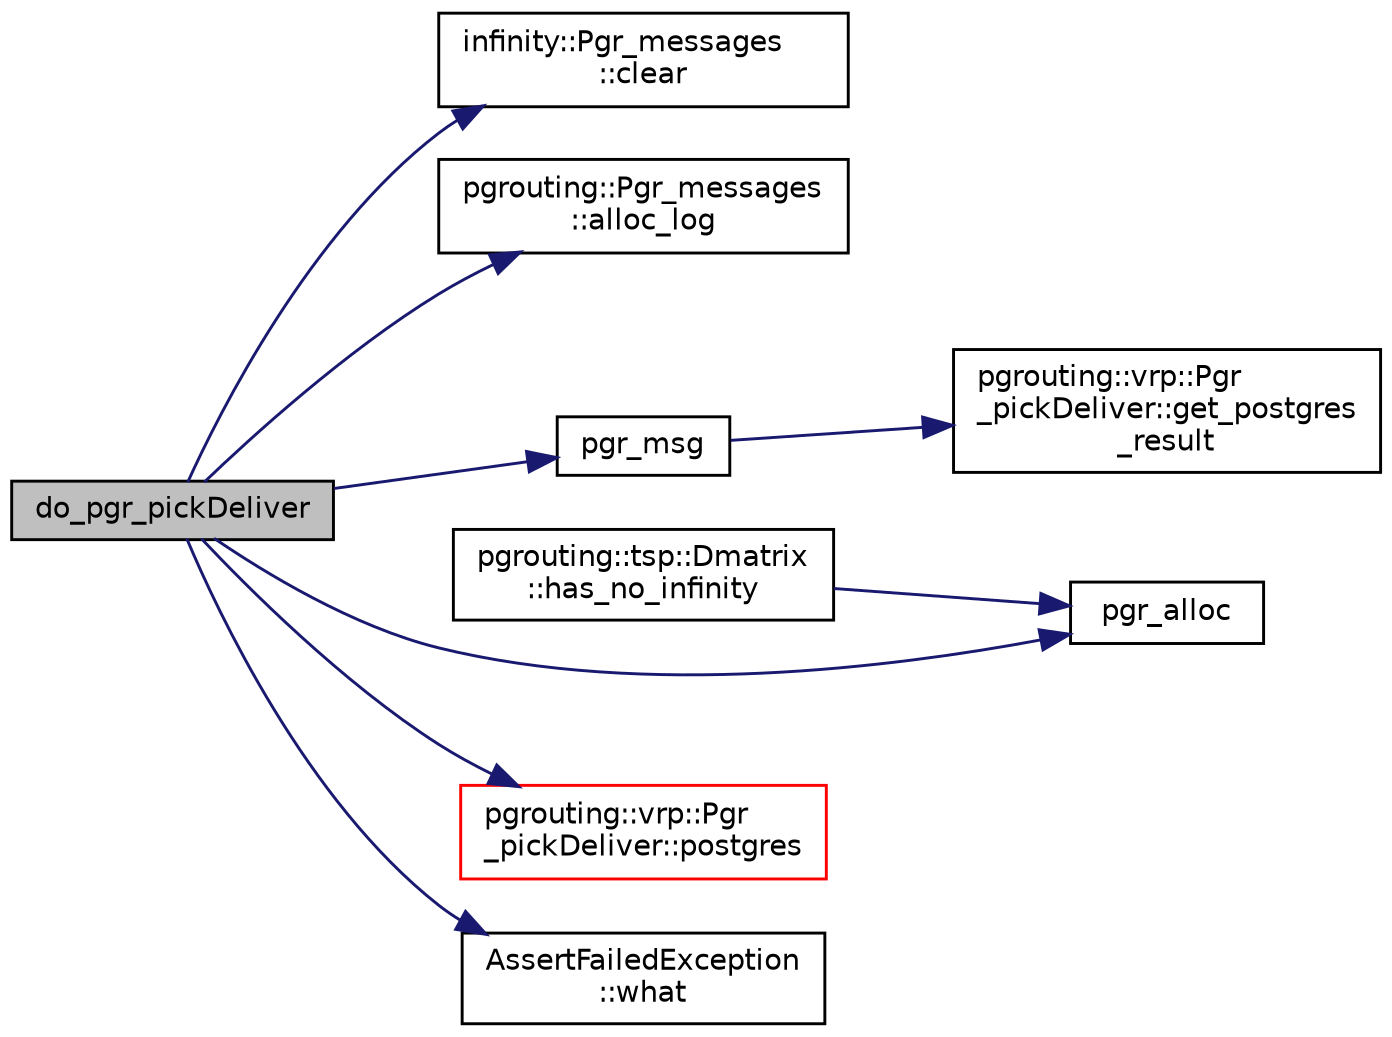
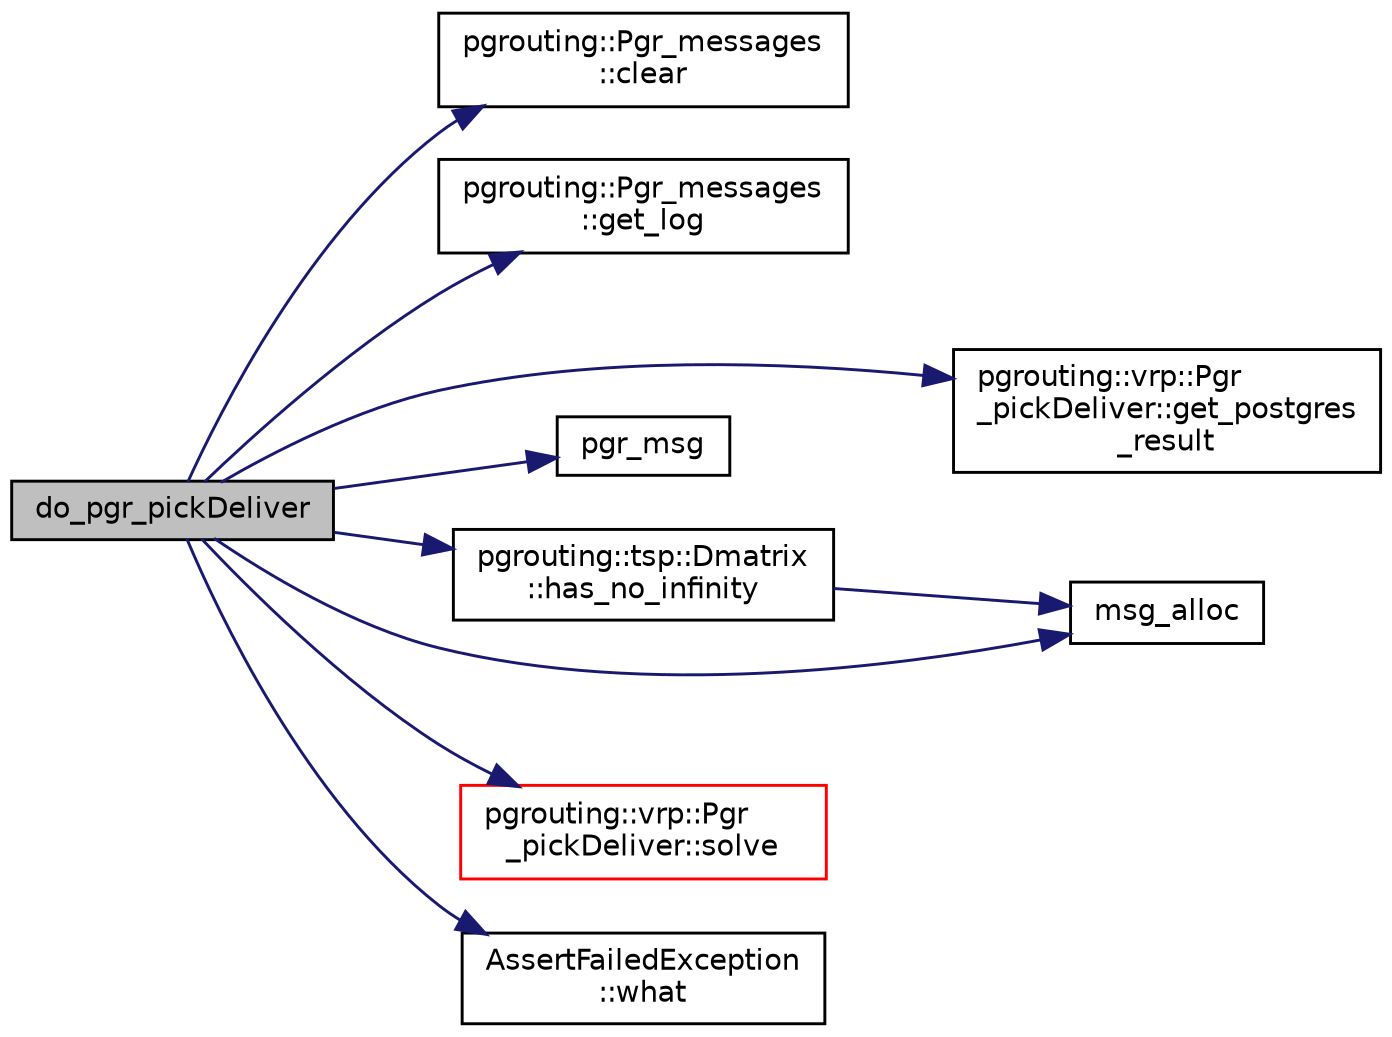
node "infinity::Pgr_messages ::clear": label "infinity::Pgr_messages ::clear" -> "pgrouting::Pgr_messages ::clear"
node "pgrouting::Pgr_messages ::alloc_log": label "pgrouting::Pgr_messages ::alloc_log" -> "pgrouting::Pgr_messages ::get_log"
edge "pgr_msg" -> "pgrouting::vrp::Pgr _pickDeliver::get_postgres _result": now "do_pgr_pickDeliver" -> "pgrouting::vrp::Pgr _pickDeliver::get_postgres _result"
edge "do_pgr_pickDeliver" -> "pgrouting::tsp::Dmatrix ::has_no_infinity": added
node "pgr_alloc": label "pgr_alloc" -> "msg_alloc"
node "pgrouting::vrp::Pgr _pickDeliver::postgres": label "pgrouting::vrp::Pgr _pickDeliver::postgres" -> "pgrouting::vrp::Pgr _pickDeliver::solve"
